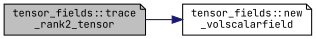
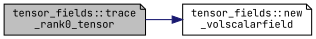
node "tensor_fields::trace _rank2_tensor": label "tensor_fields::trace _rank2_tensor" -> "tensor_fields::trace _rank0_tensor"
